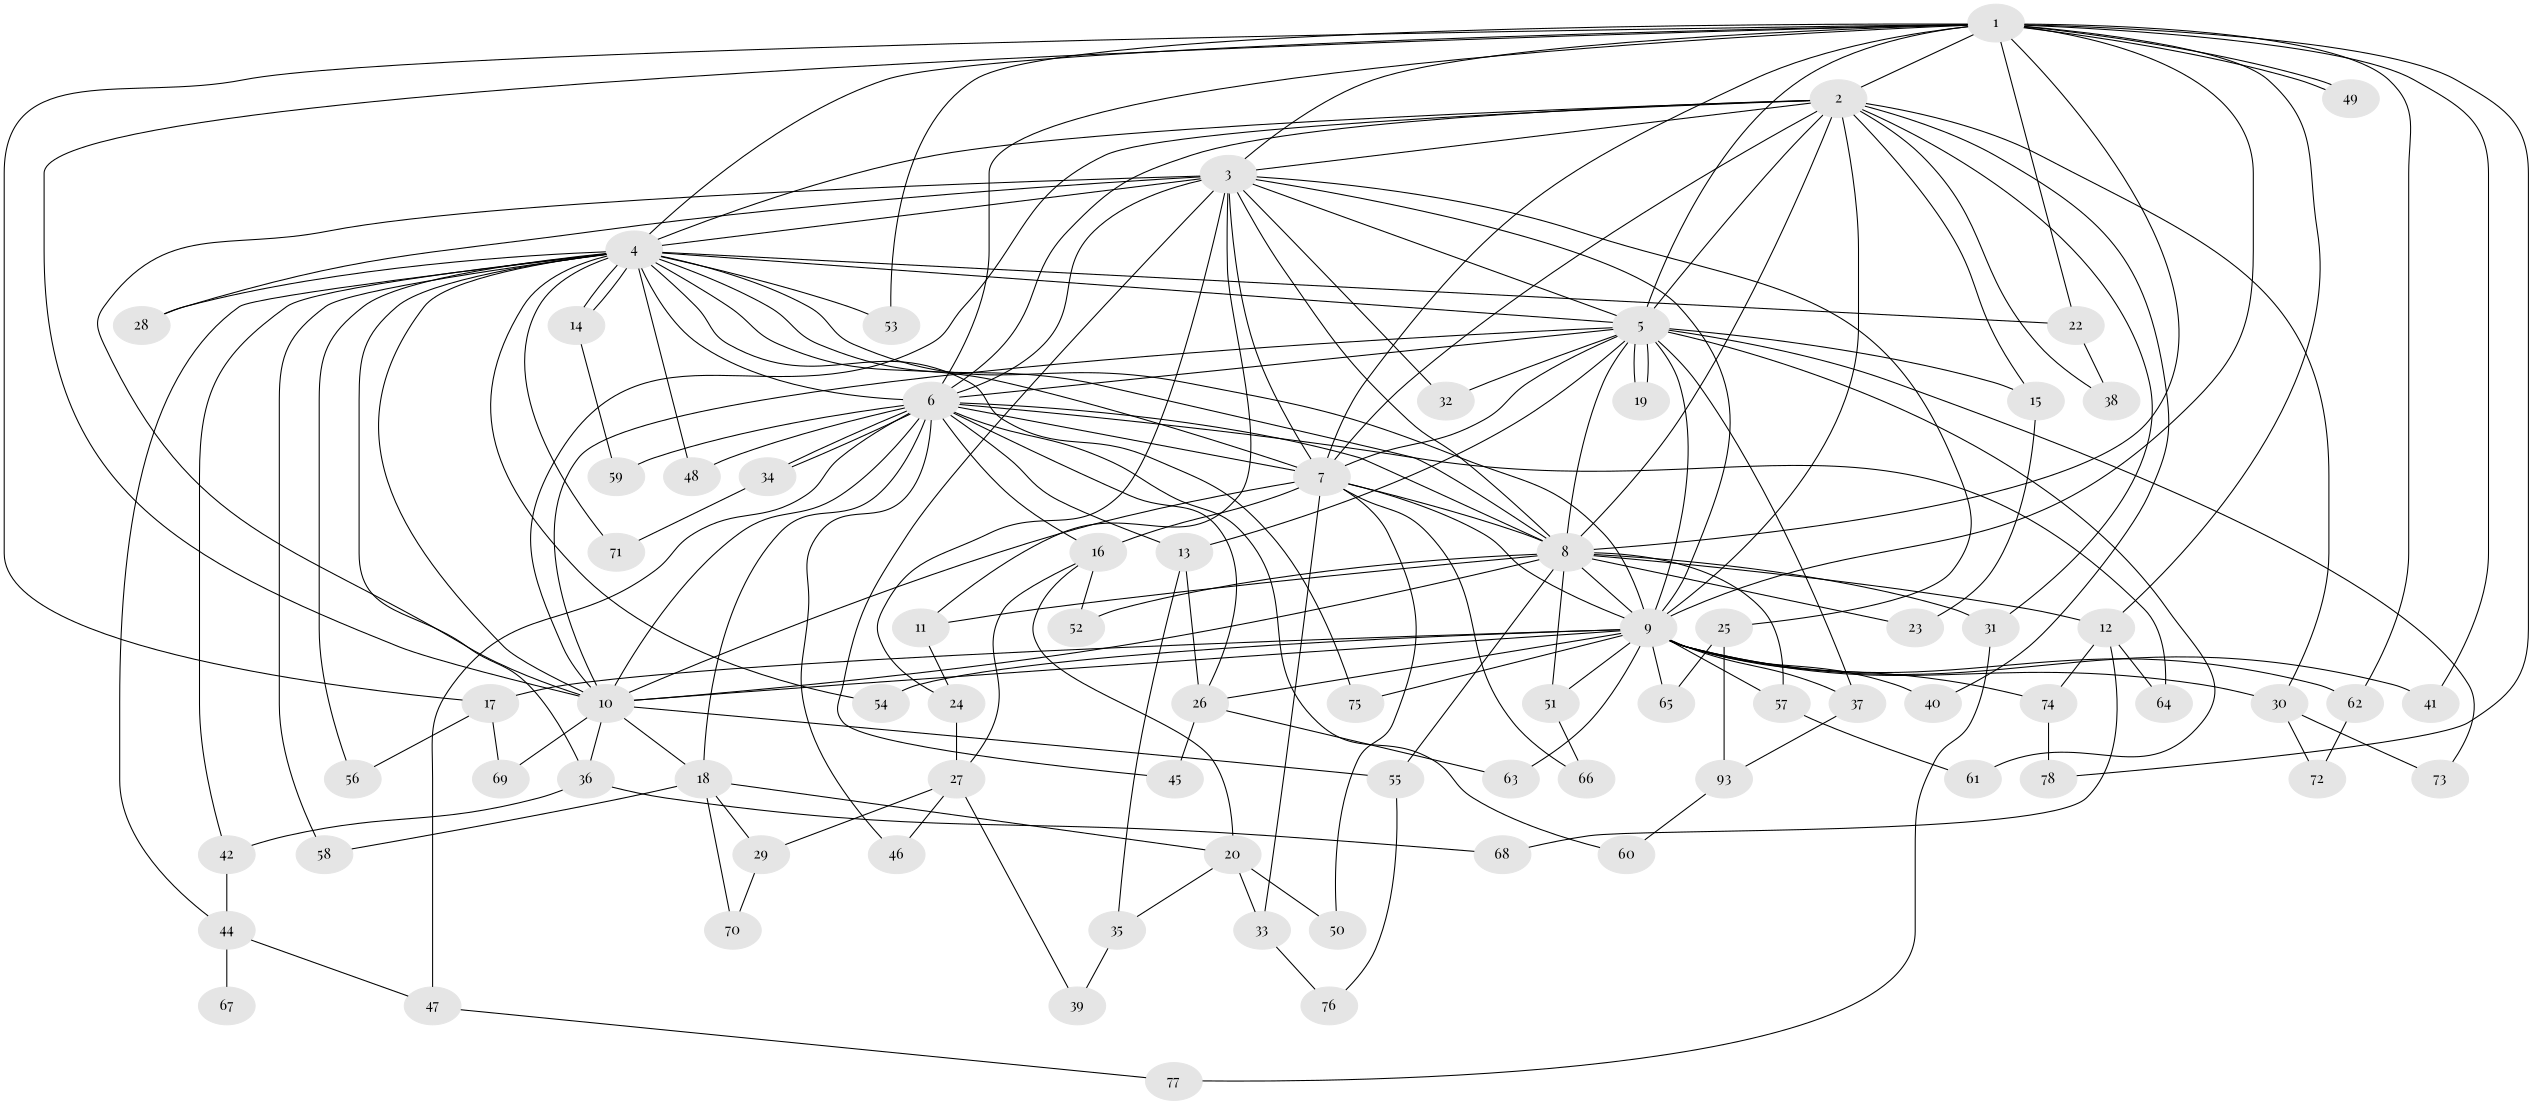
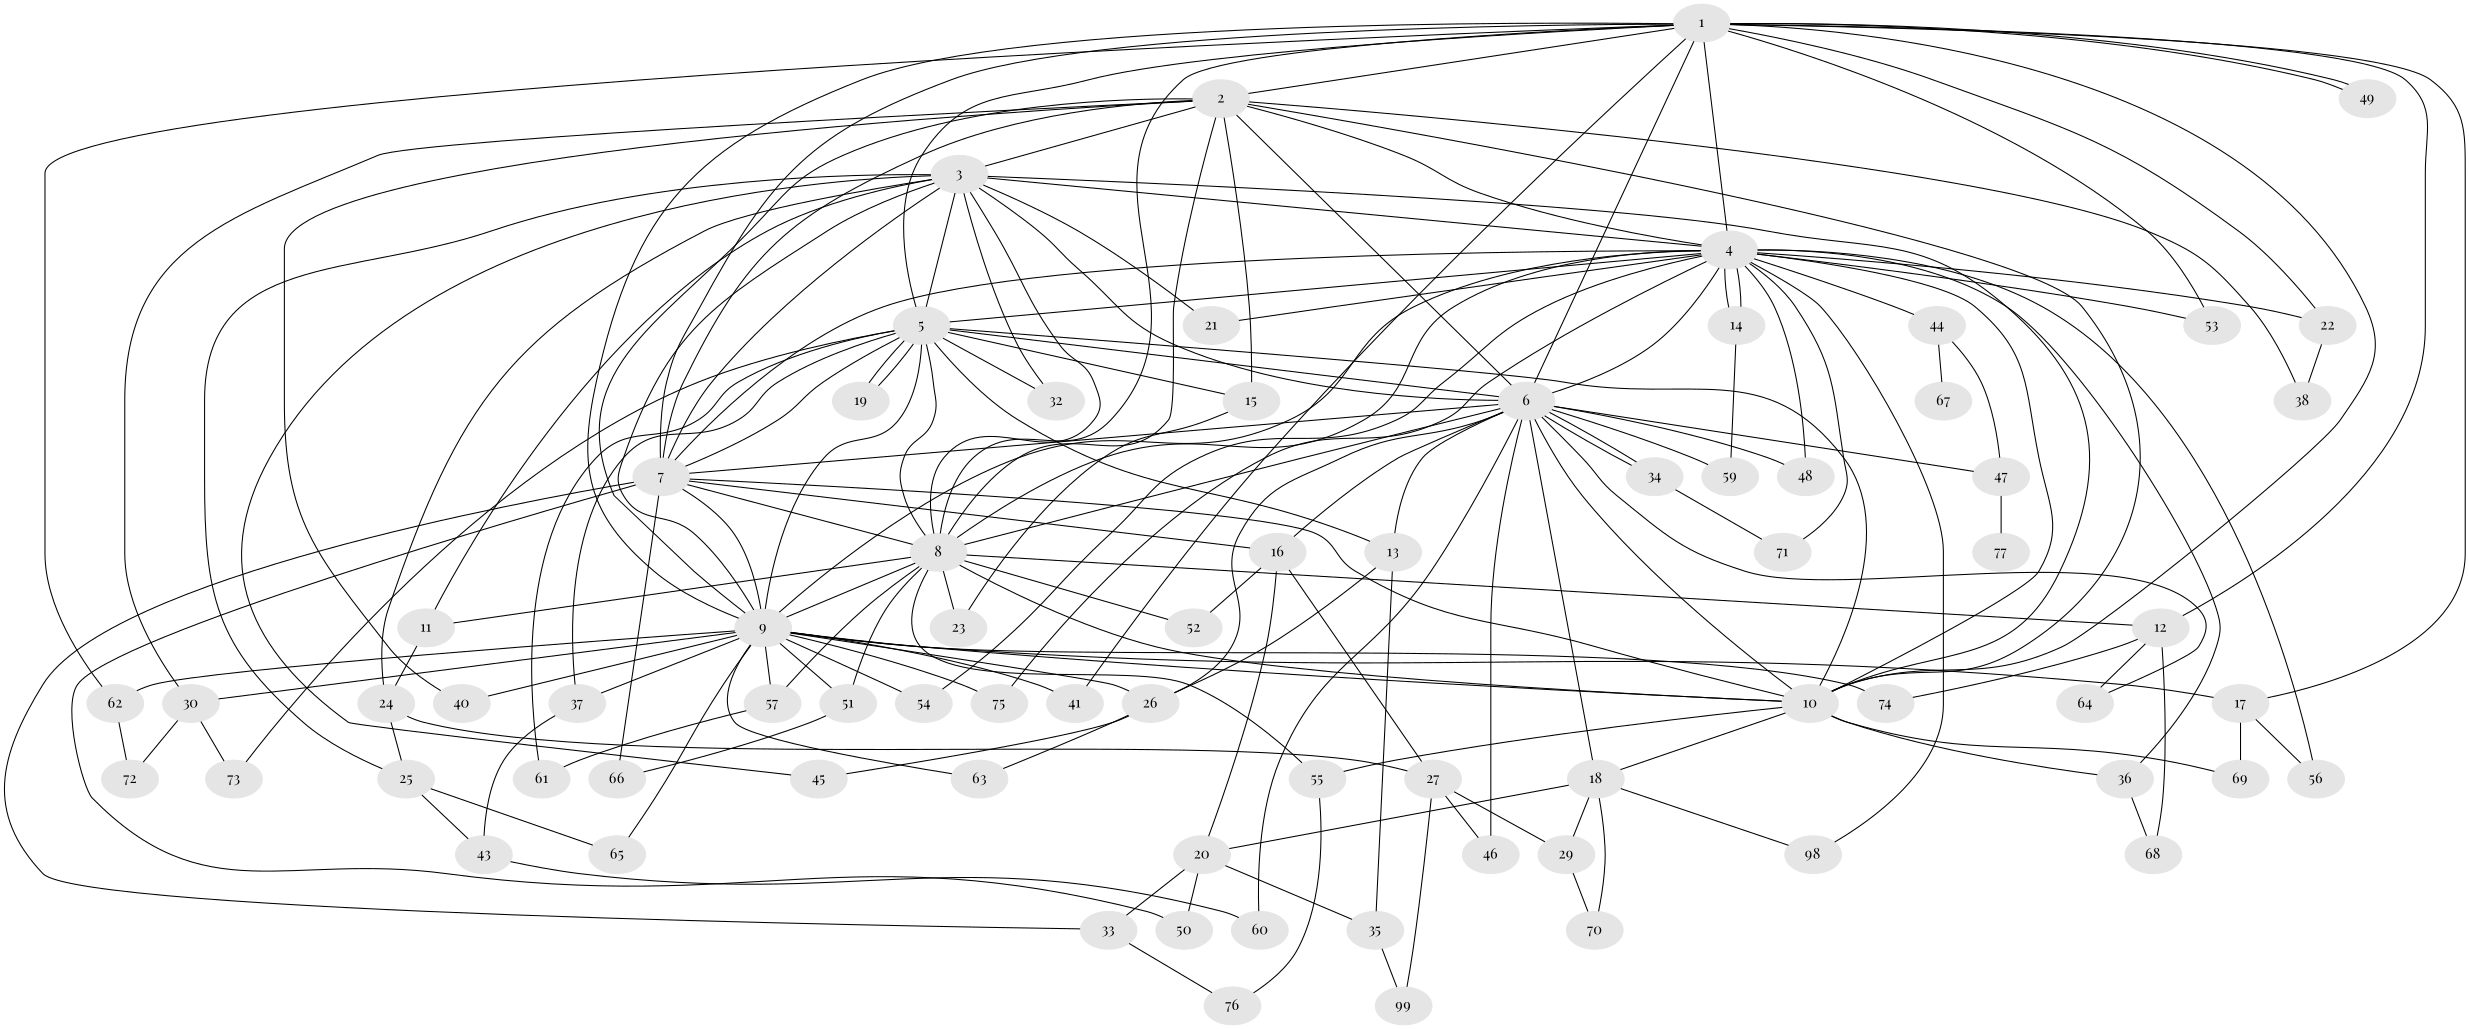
edge "1" -- "3": removed
edge "2" -- "5": removed
node "28": label "28" -> "21"
node "31": removed
edge "24" -- "25": added
node "93": label "93" -> "43"
node "78": removed
node "42": removed
node "58": label "58" -> "98"
node "39": label "39" -> "99"
